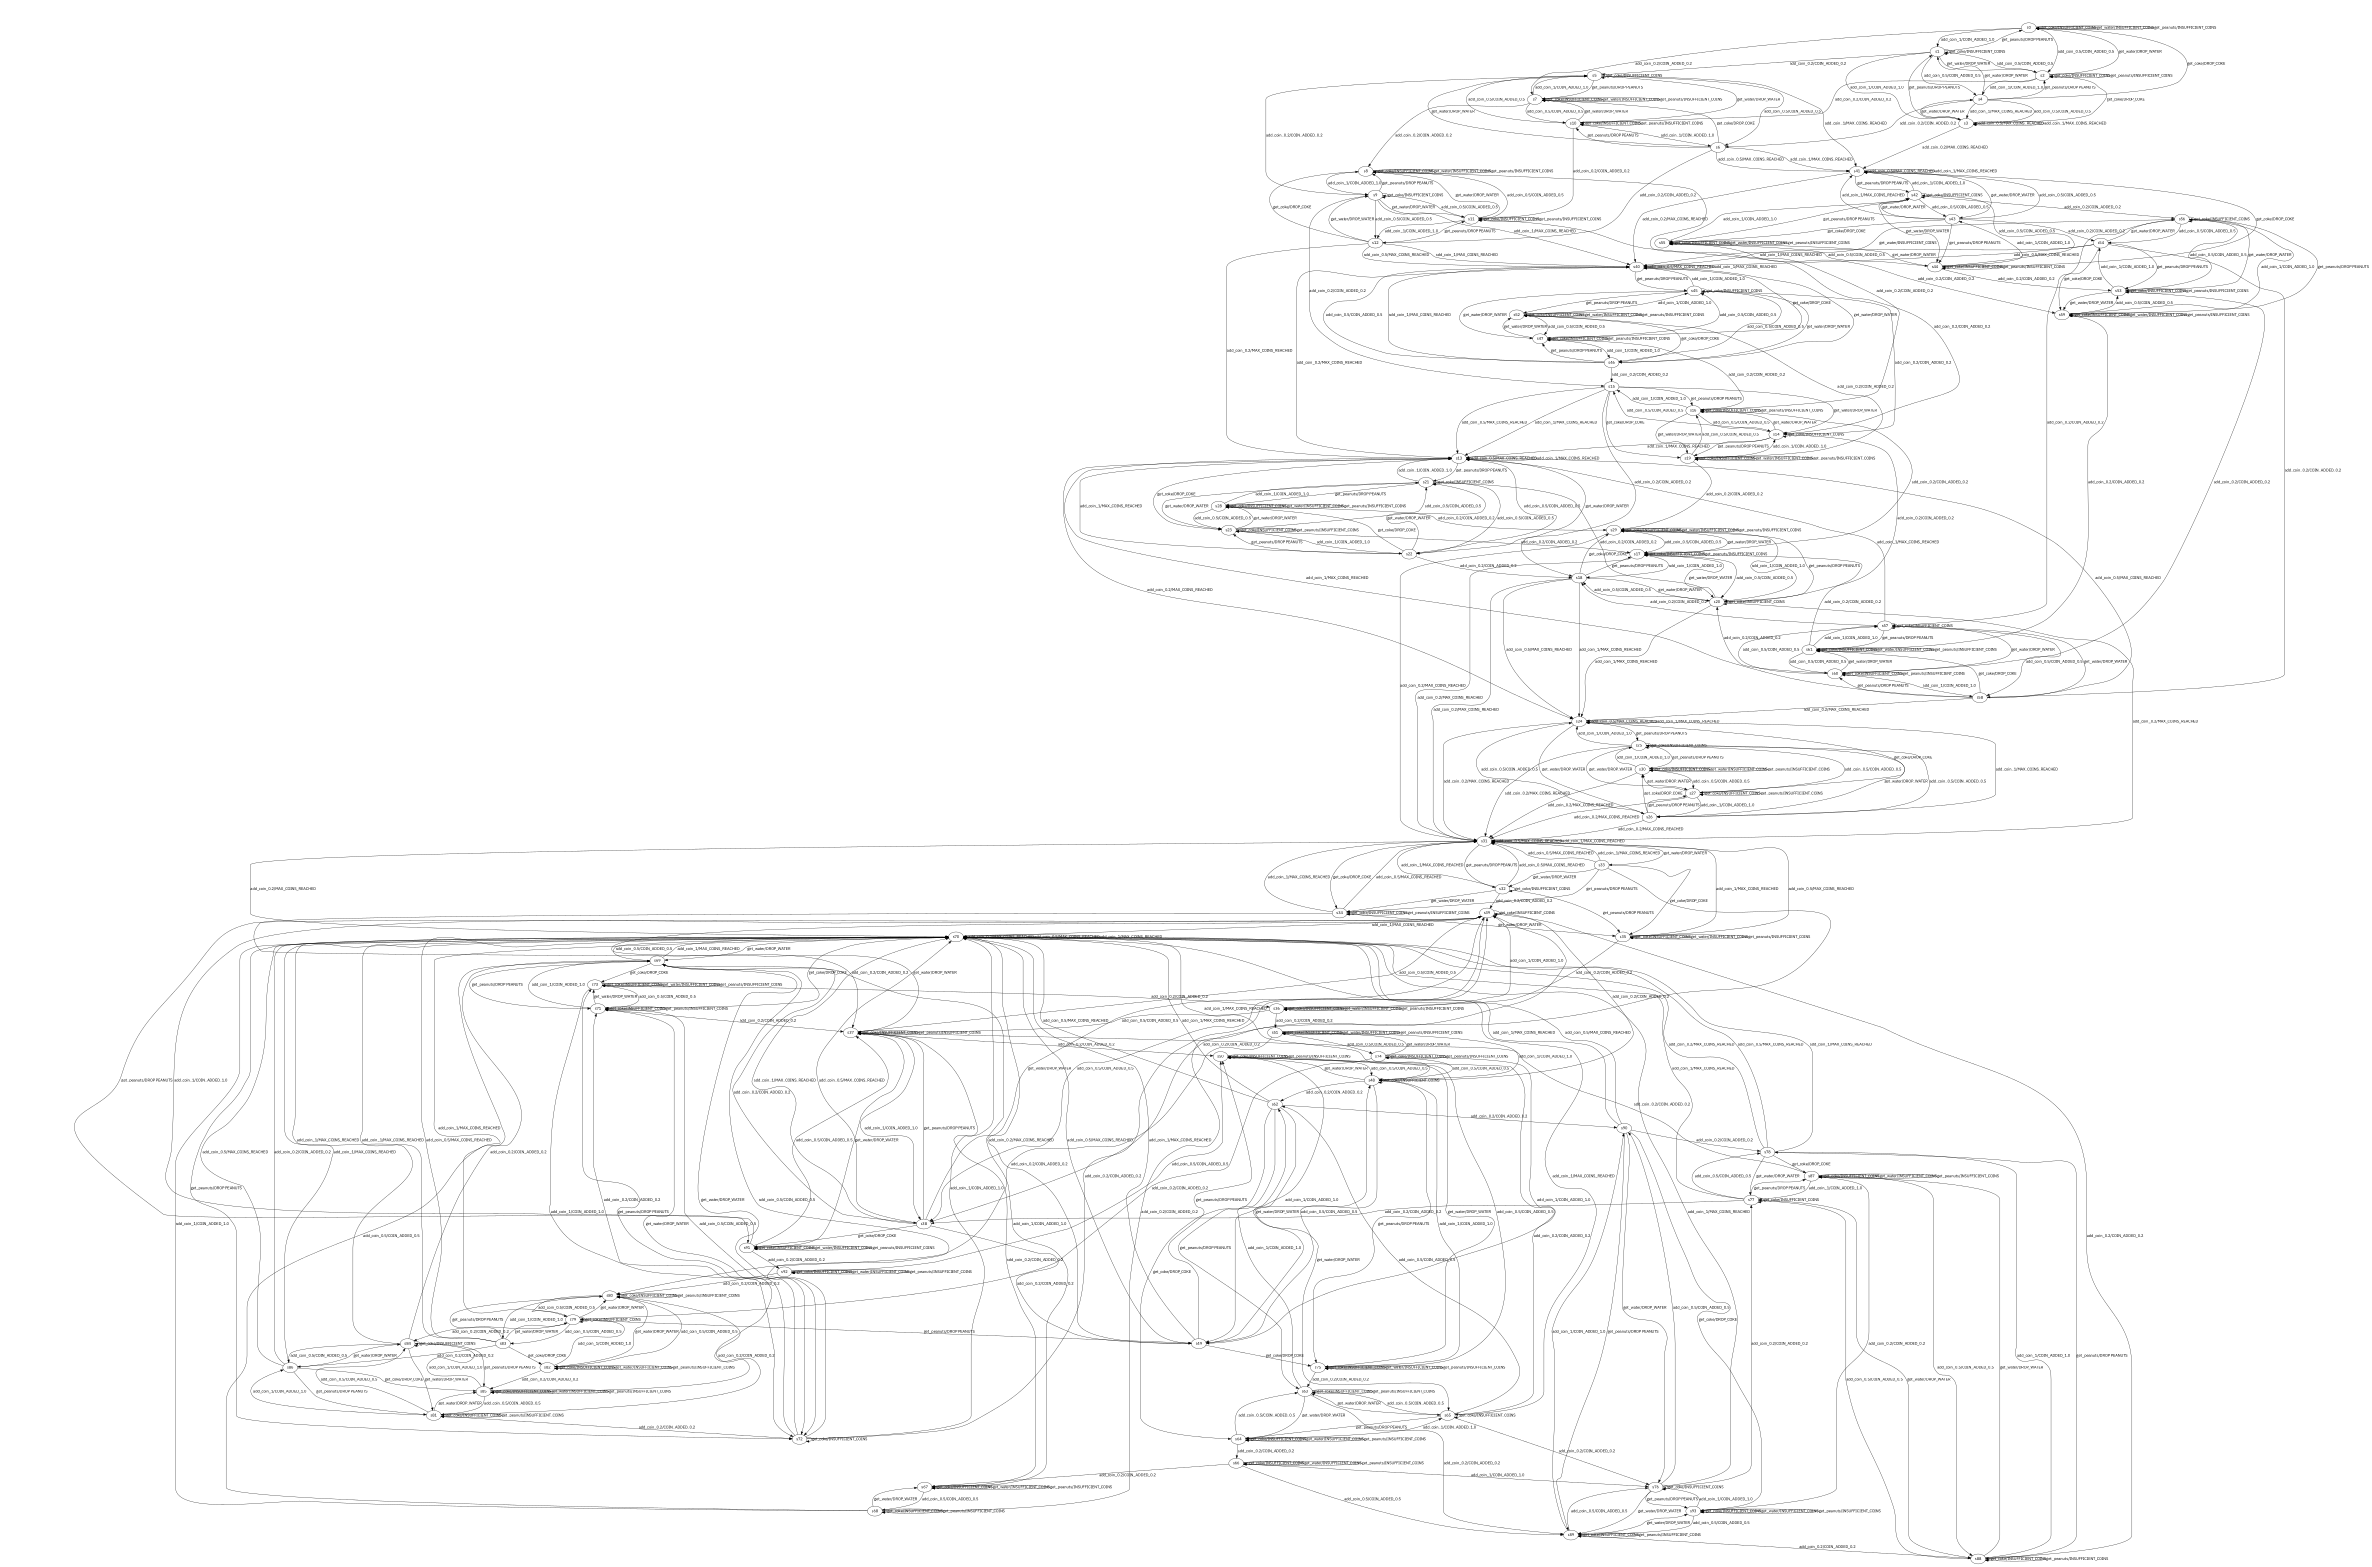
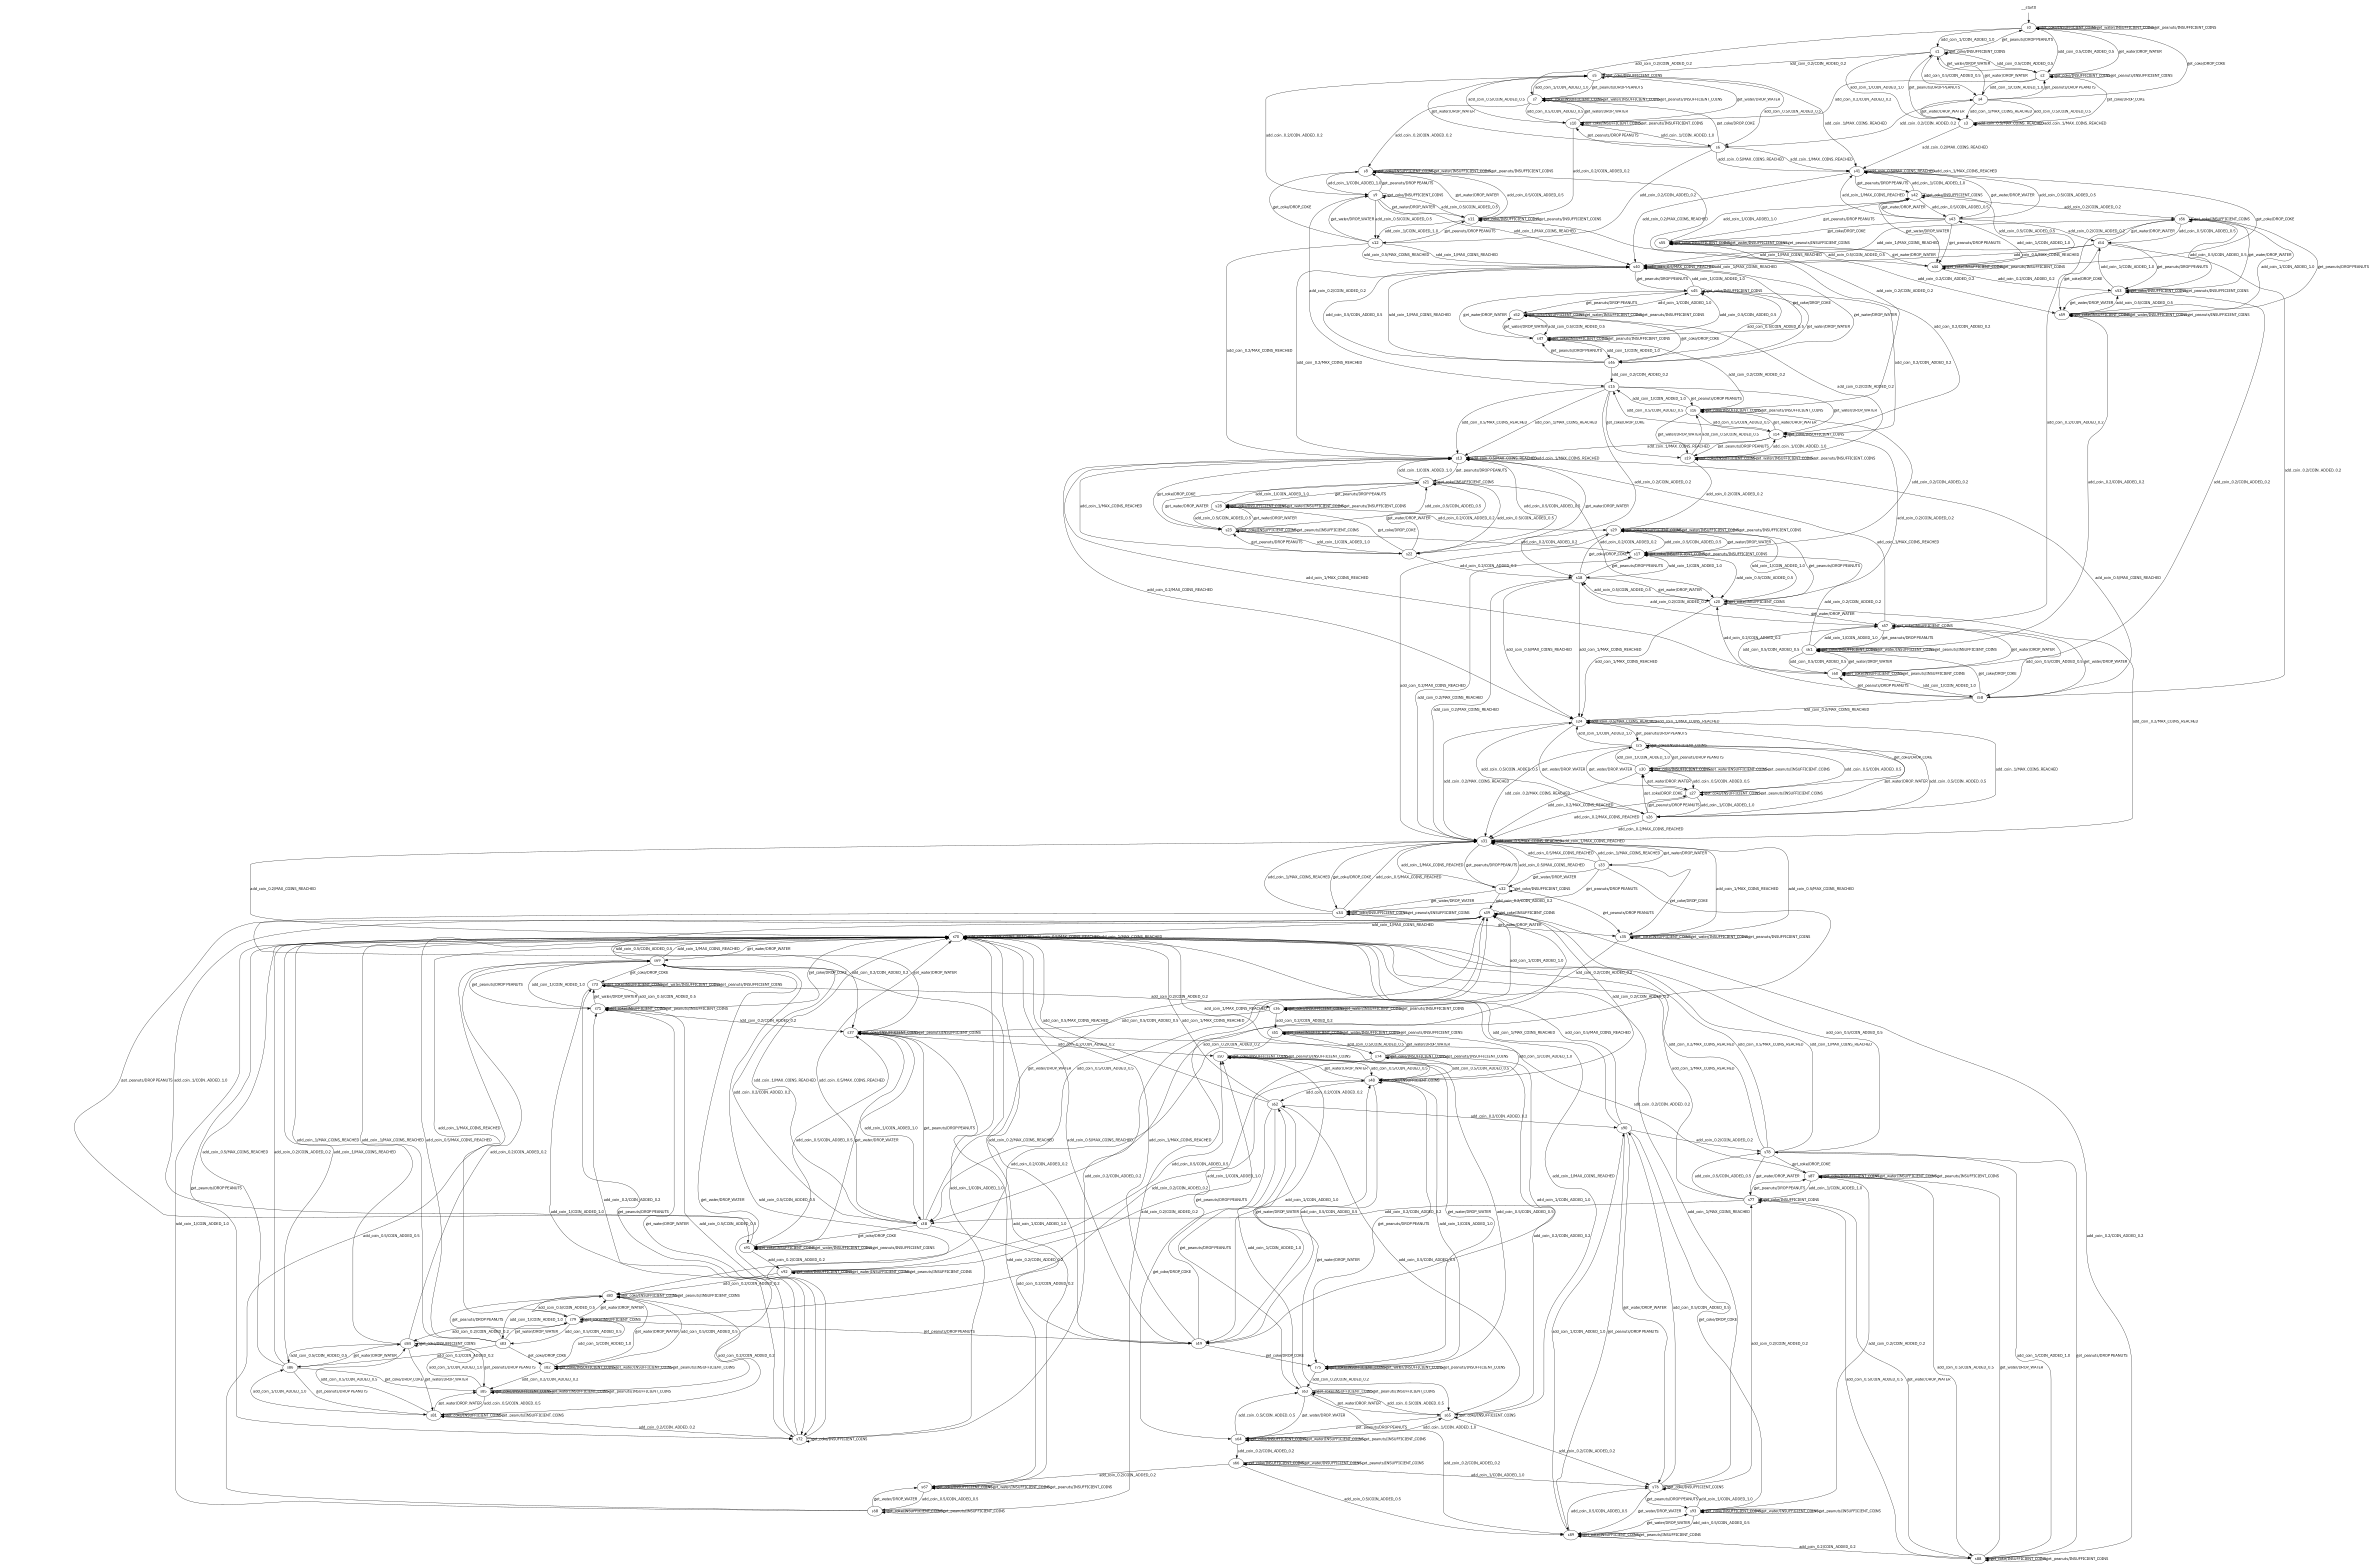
node "__start0": added
edge "s56" -> "s40": label "get_water/INSUFFICIENT_COINS" -> "add_coin_1/MAX_COINS_REACHED"
edge "s20" -> "s17": now "s20" -> "s57"
edge "s37" -> "s39": now "s78" -> "s39"
edge "s92" -> "s48": added, label "add_coin_1/COIN_ADDED_1.0"
